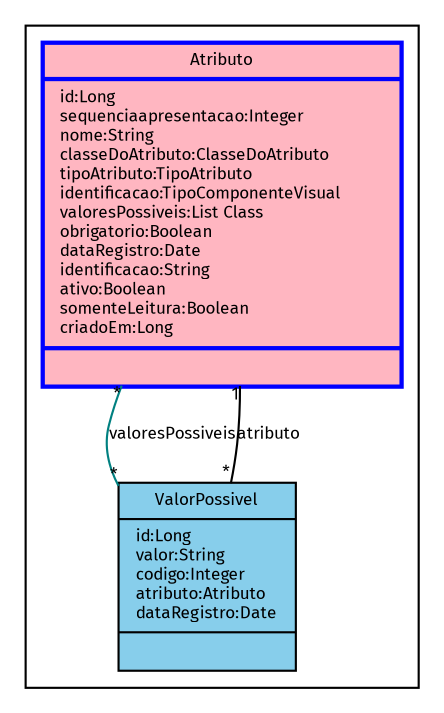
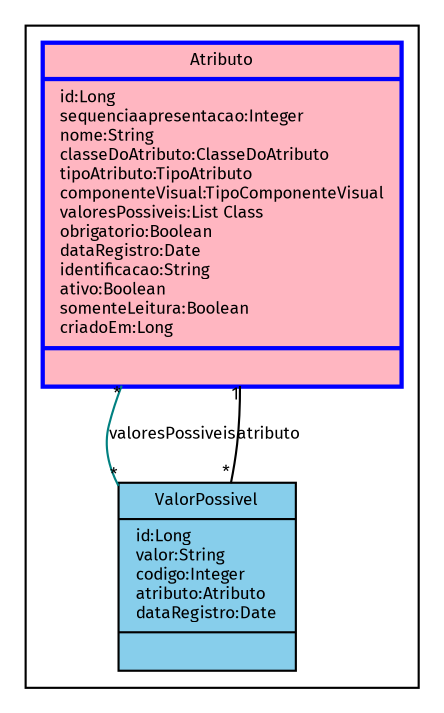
node "Atributo": text "identificacao:TipoComponenteVisual" -> "componenteVisual:TipoComponenteVisual"
